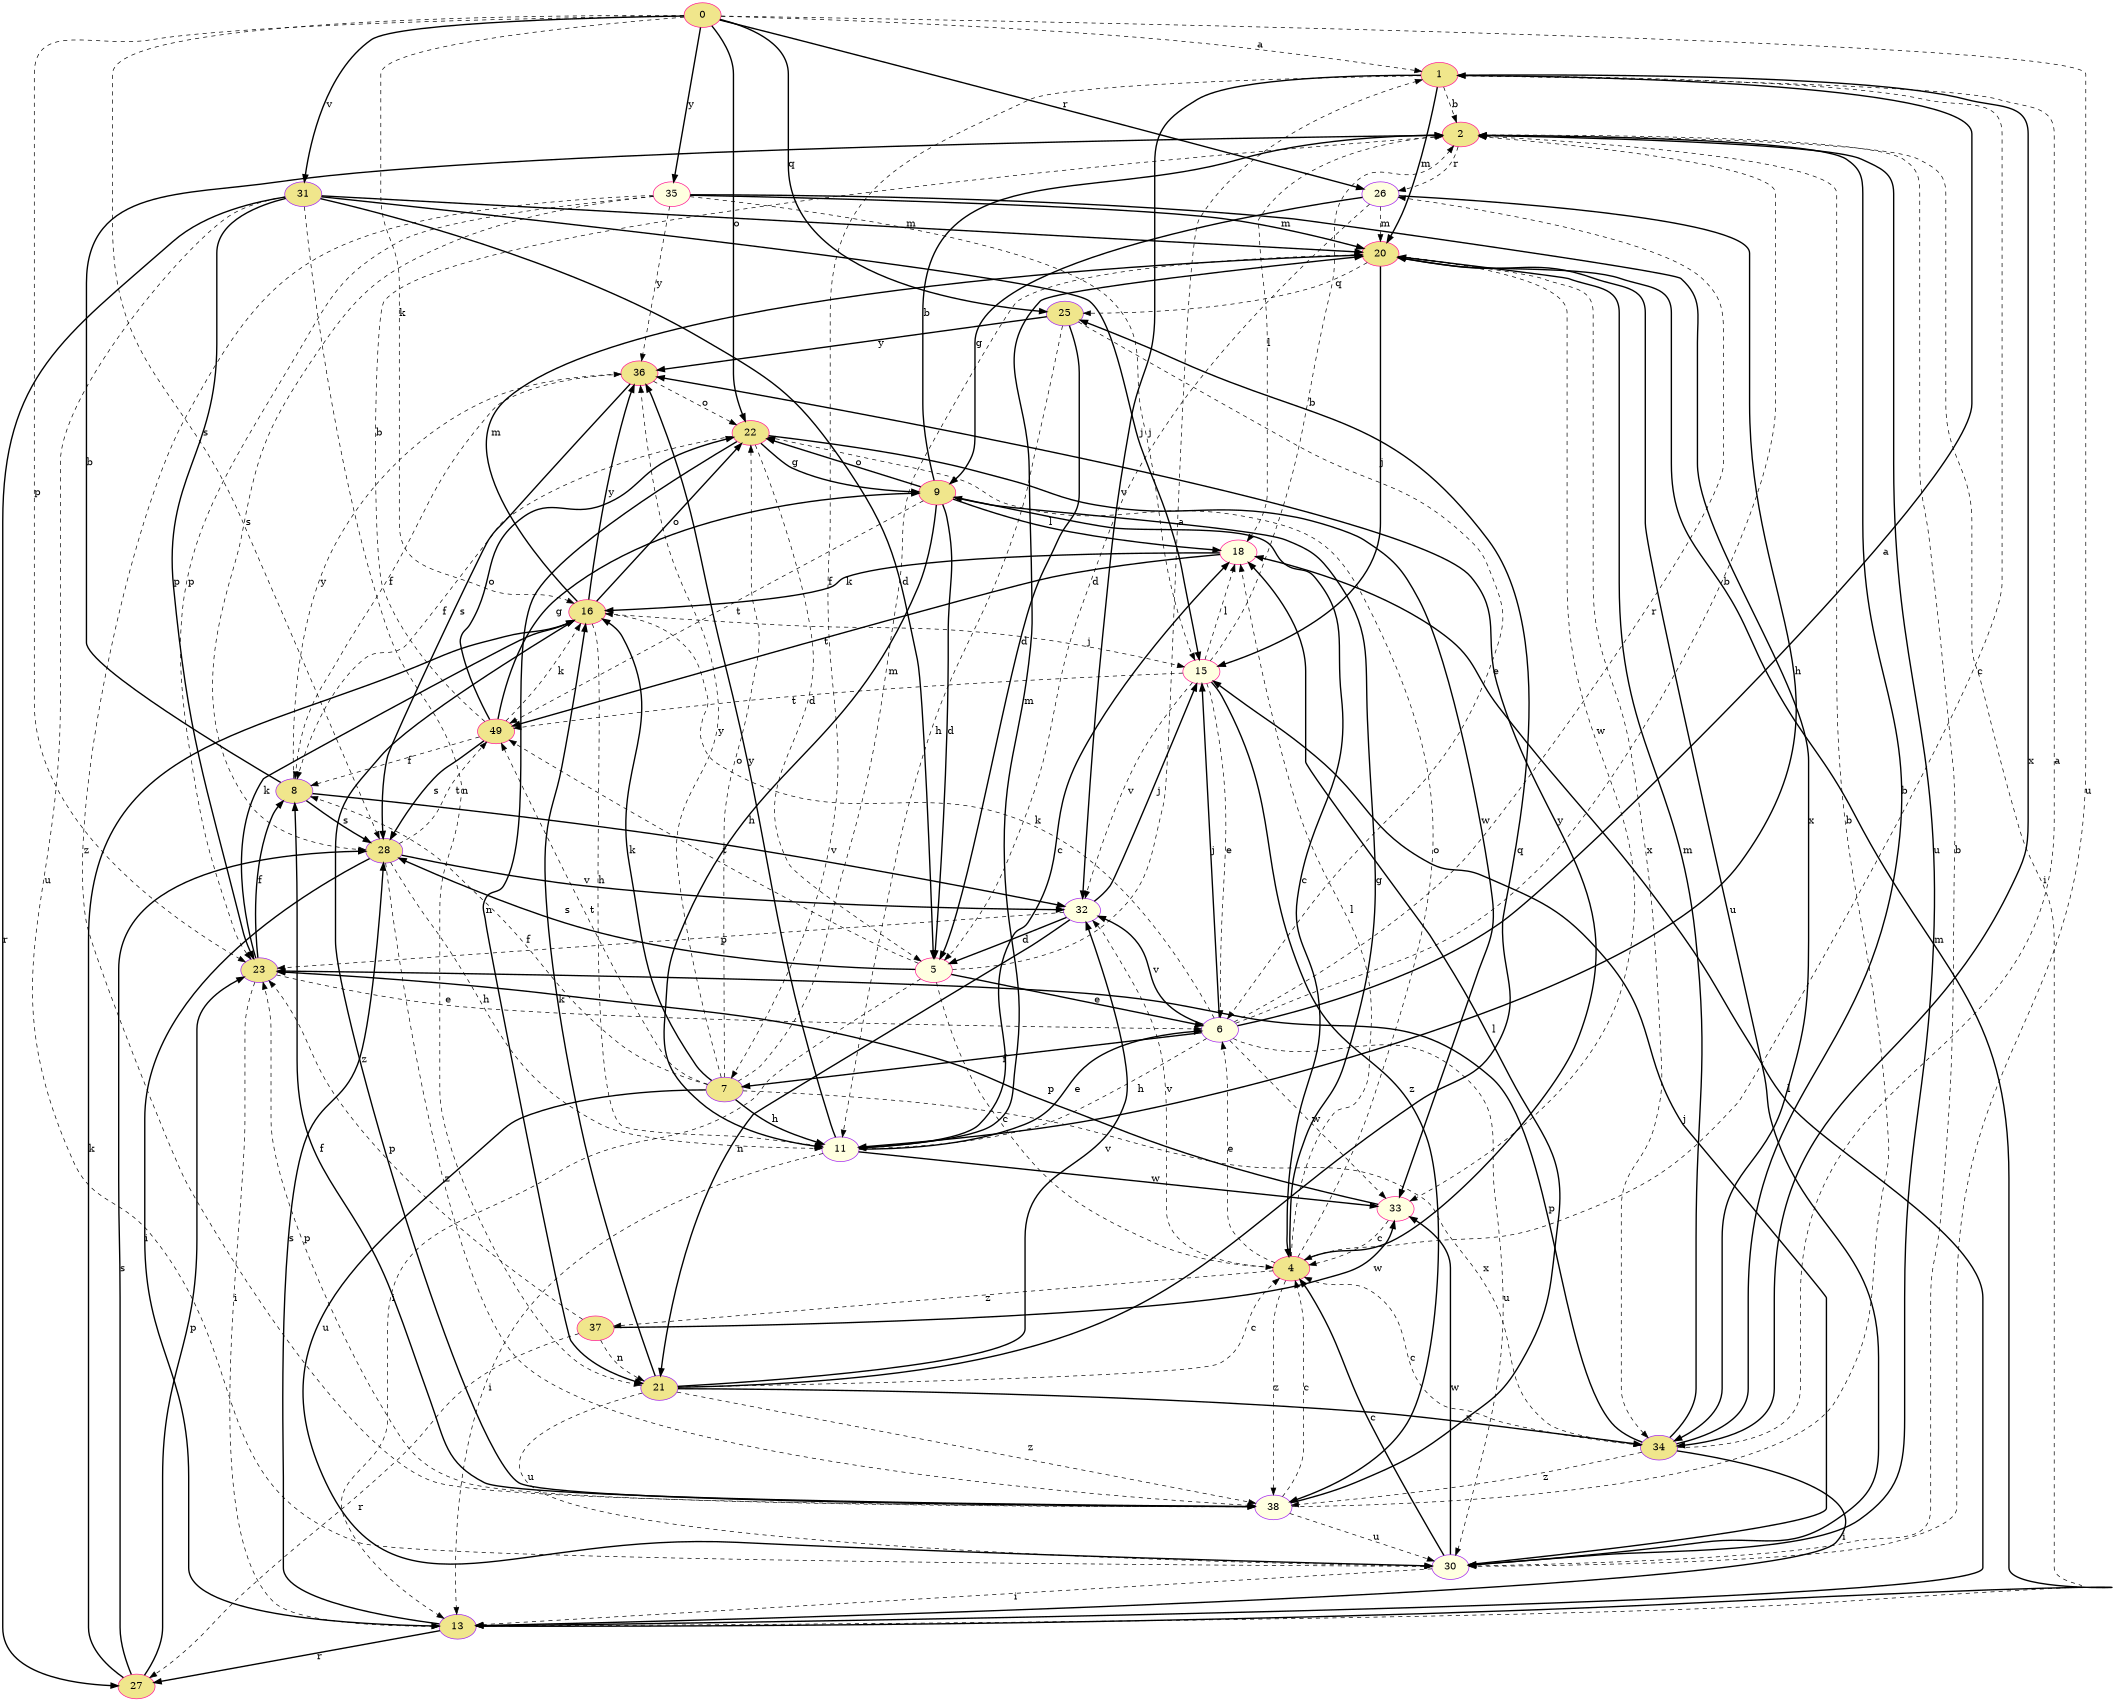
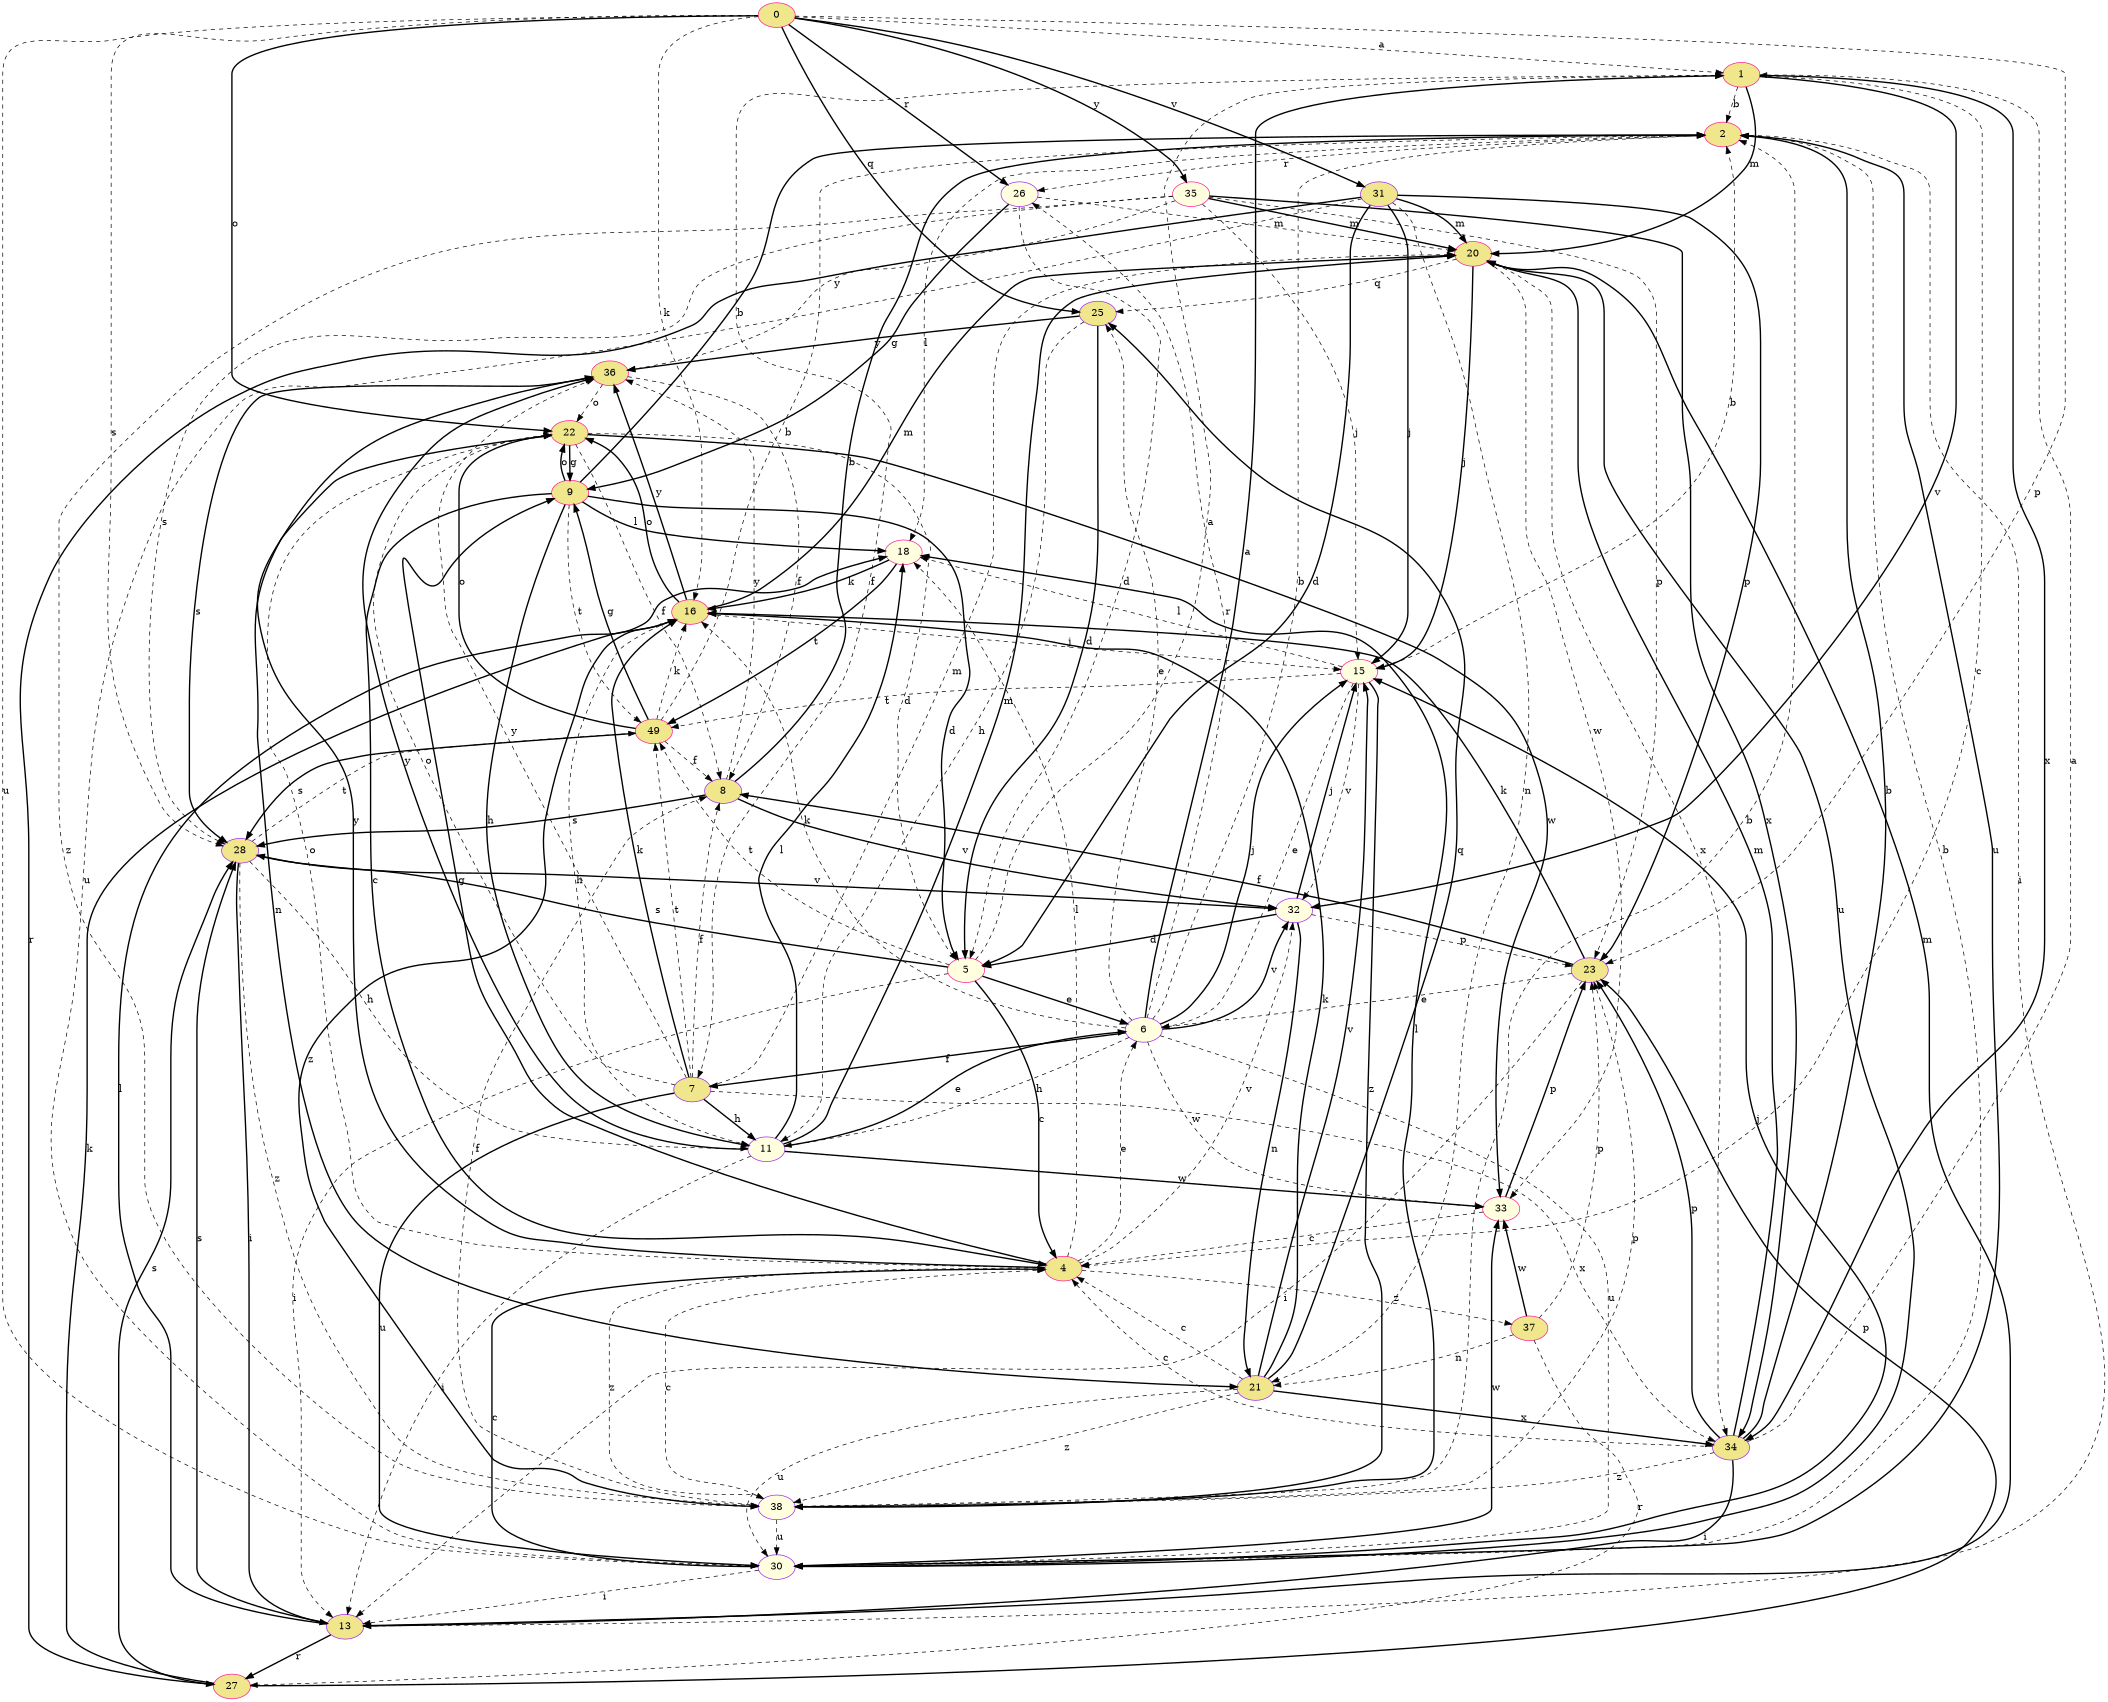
edge "25" -> "6": reversed
edge "26" -> "11": removed, label "h"
edge "11" -> "18": label "c" -> "l"
edge "5" -> "4": style dashed -> bold
edge "21" -> "32": now "21" -> "15"
edge "38" -> "8": style bold -> dashed
